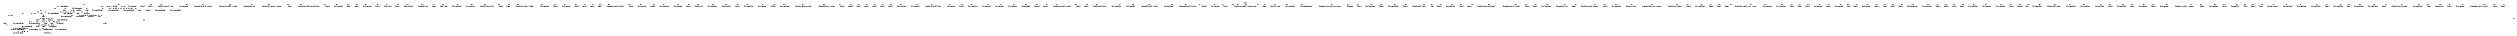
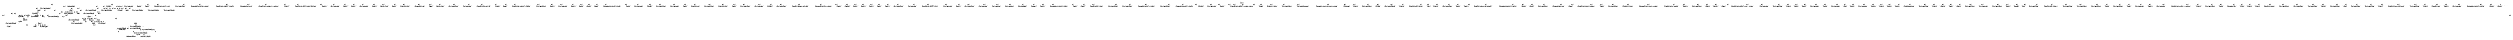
edge "(Call,!getn(f, header, 6))" -> "(Call,getn(f, header, 6))": now "(Call,!getn(f, header, 6))" -> "(Identifier,header)"
edge "(Return,return error(f, VORBIS_invalid_first_page);)" -> "(MethodReturn,static int)": now "(Return,return error(f, VORBIS_invalid_first_page);)" -> "(Identifier,VORBIS_invalid_first_too)"
